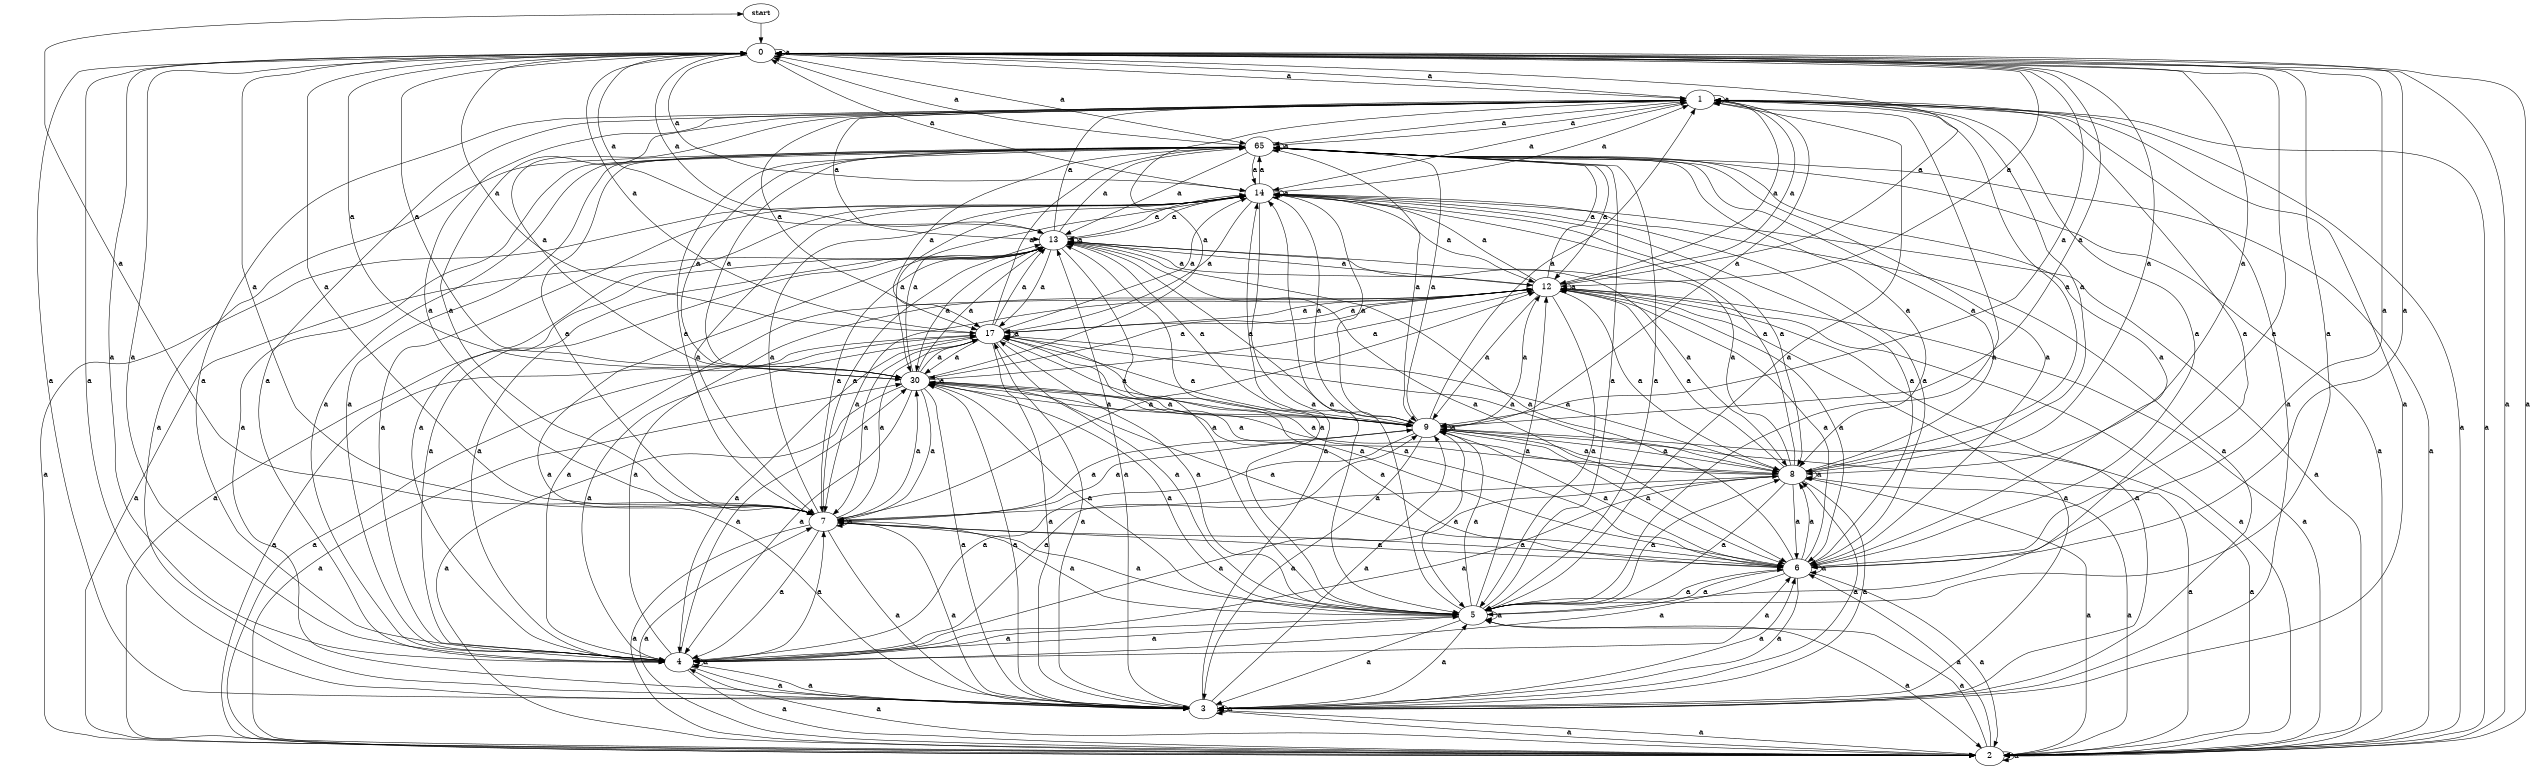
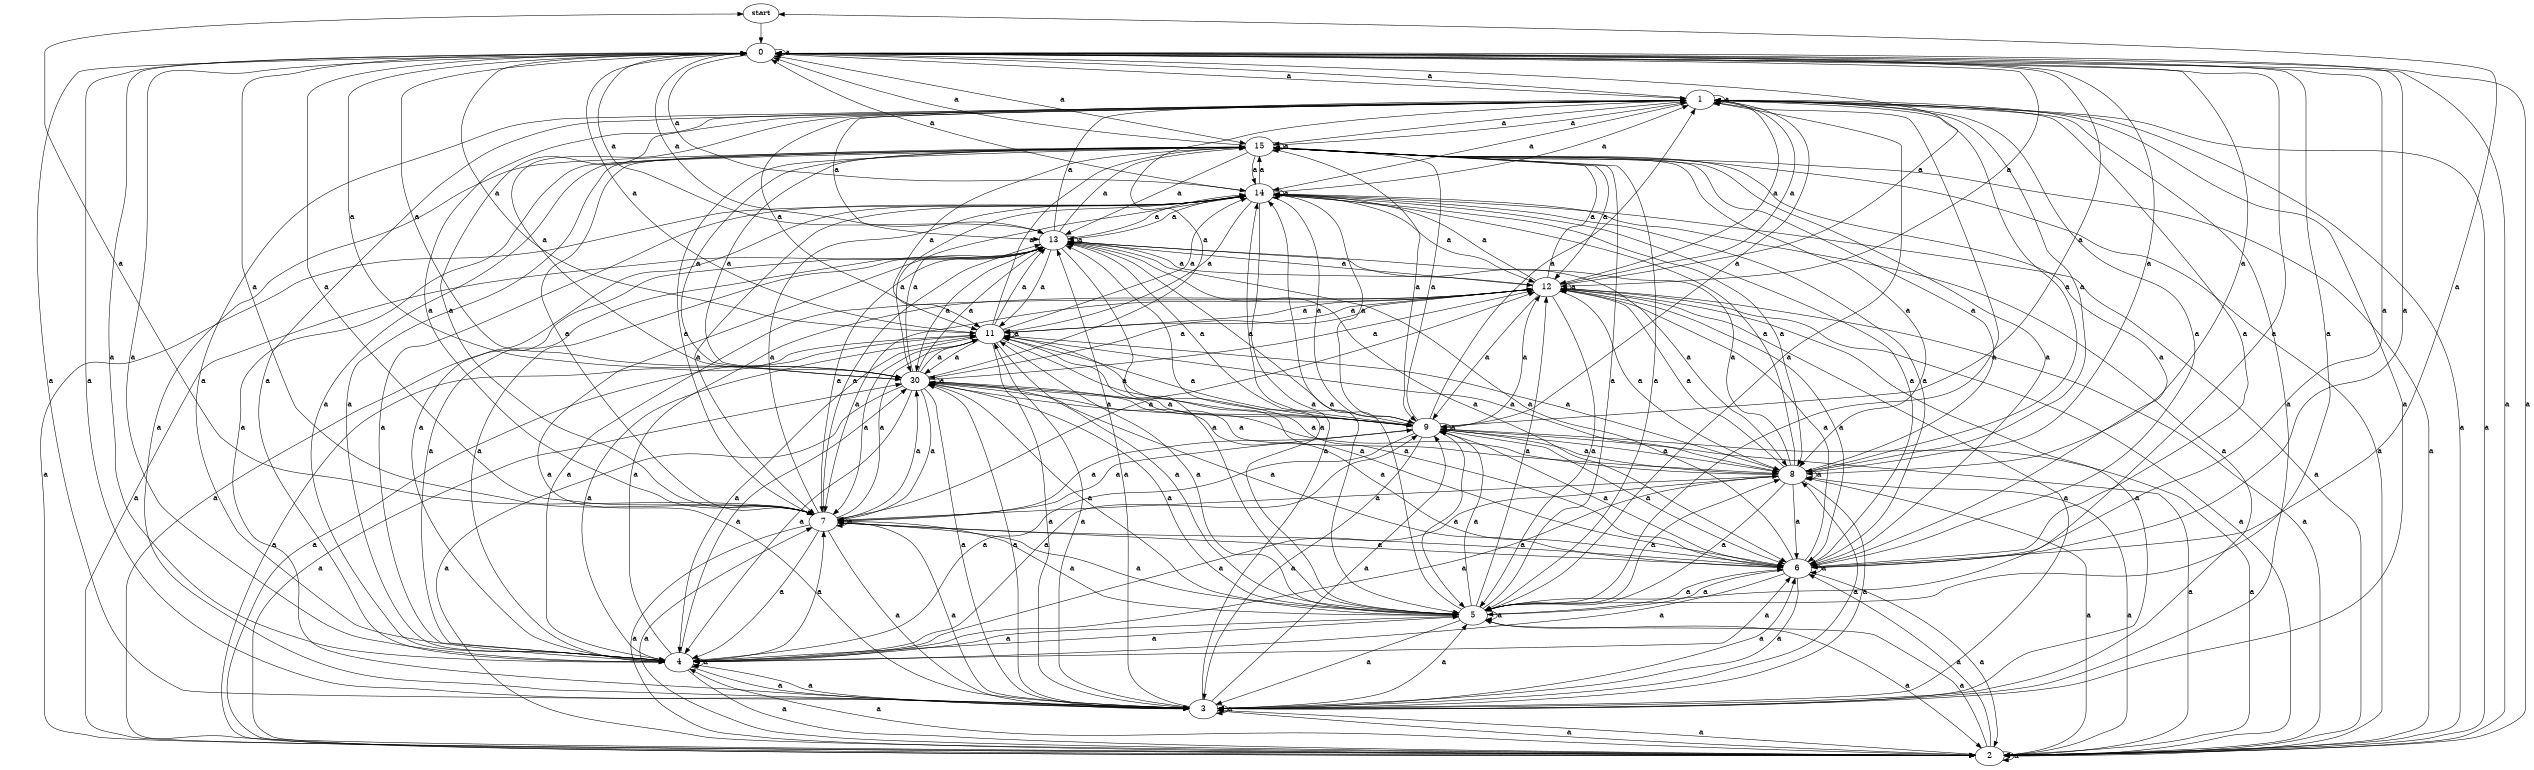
edge "0" -> "9": removed, label "a"
node "65": label "65" -> "15"
node "17": label "17" -> "11"
edge "6" -> "8": now "6" -> "start"
